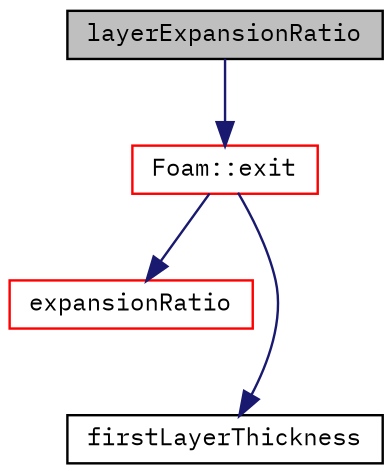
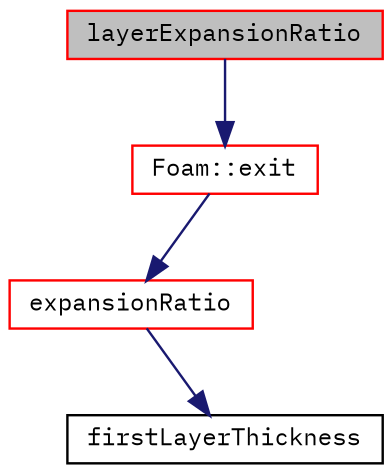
node "layerExpansionRatio": color black -> red
edge "Foam::exit" -> "firstLayerThickness": now "expansionRatio" -> "firstLayerThickness"
